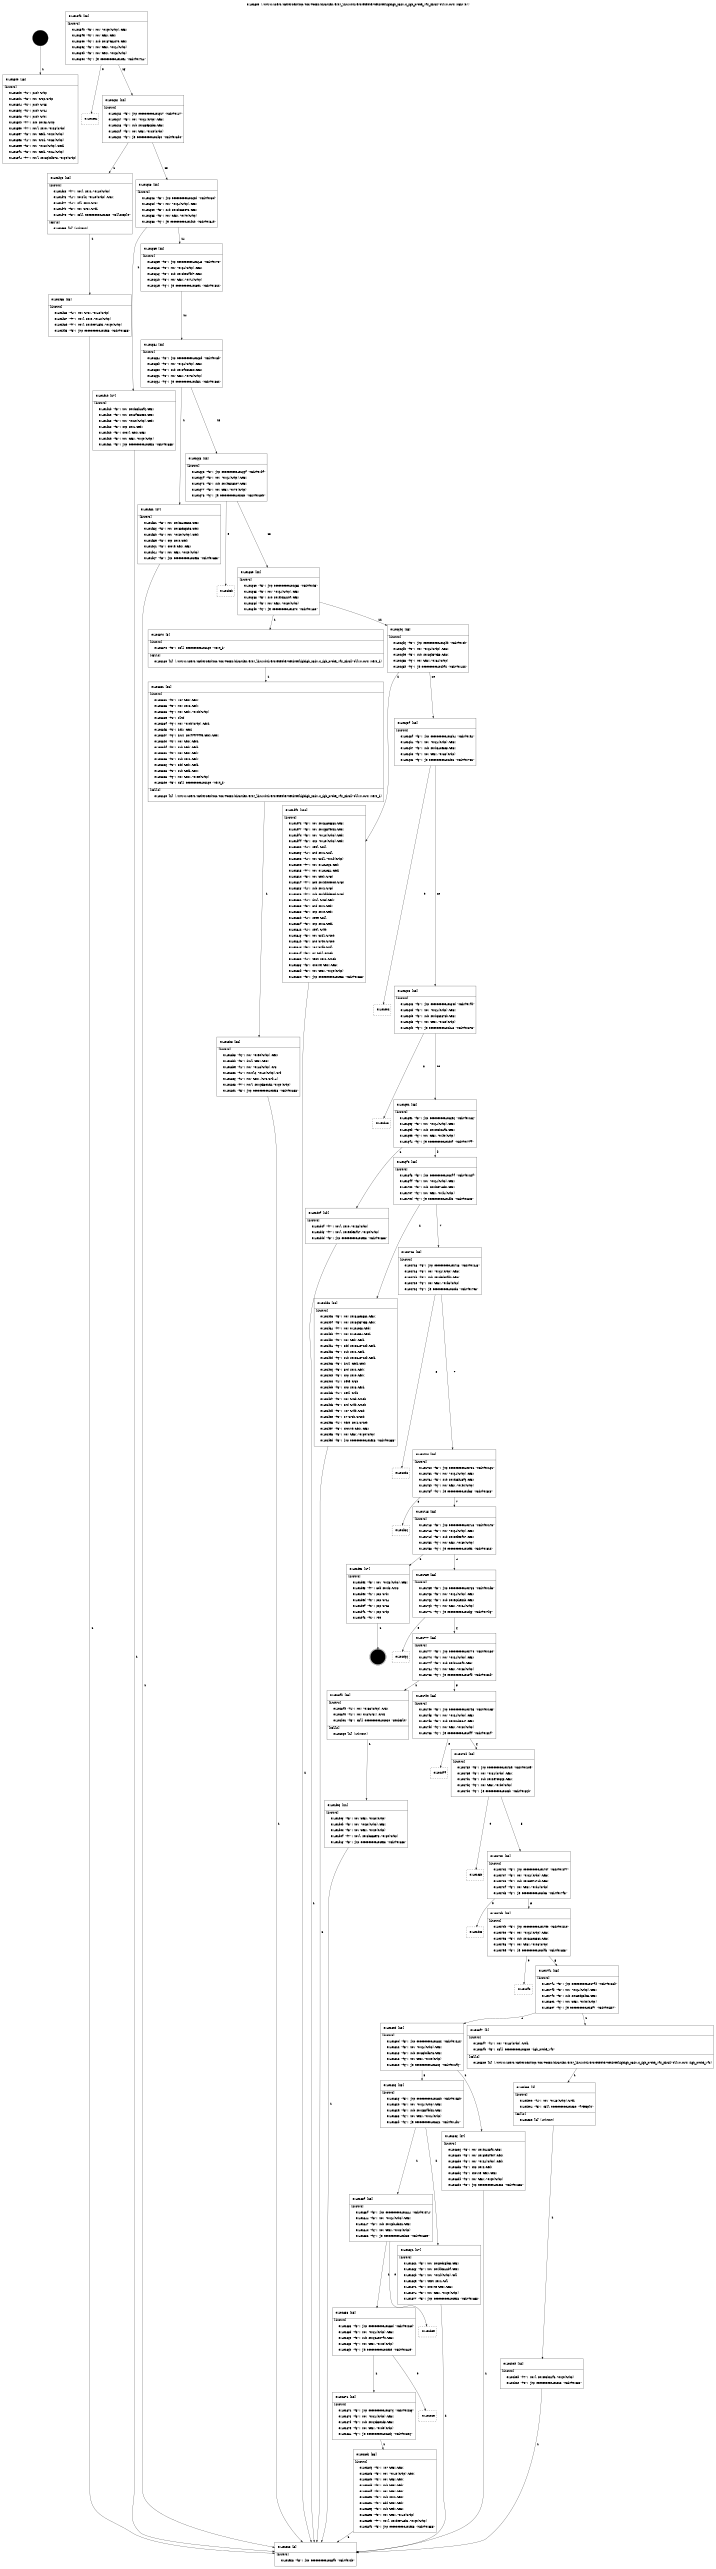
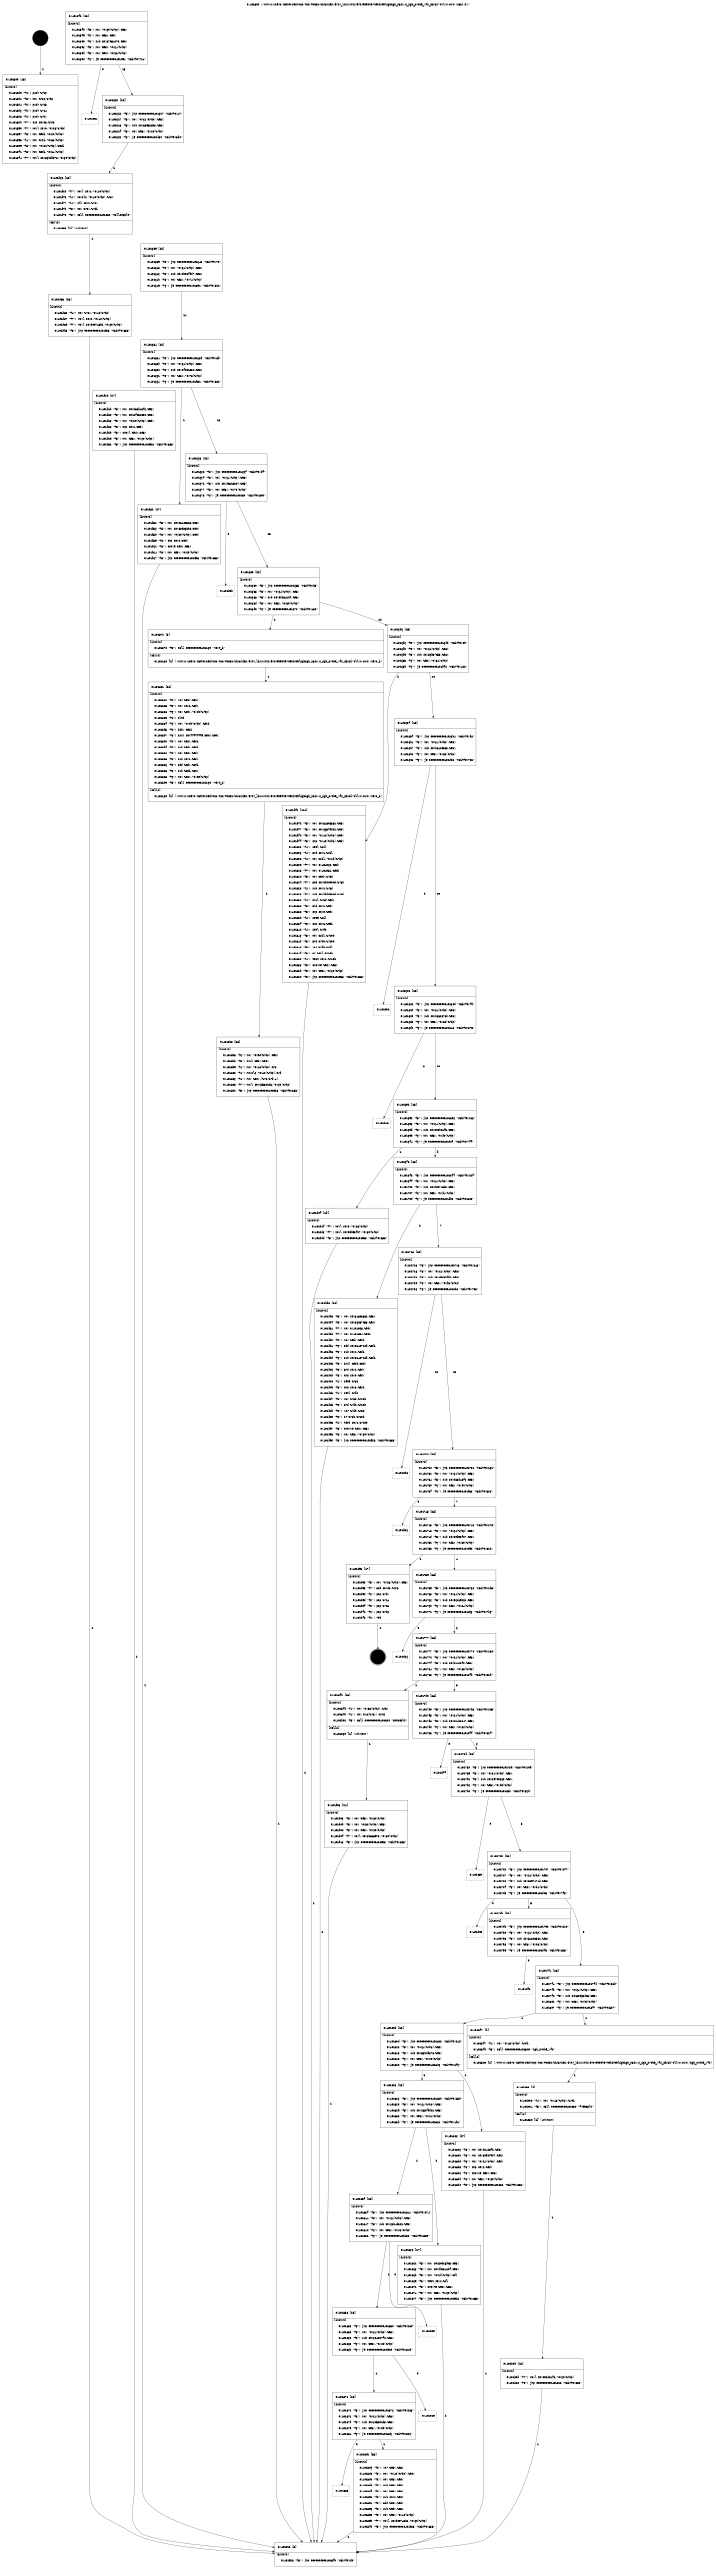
node "0x401628 [22]": removed
edge "0x401713 [25]" -> "0x401cd8": label " 0" -> " 12"
edge "0x401713 [25]" -> "0x40172c [25]": label " 7" -> " 12"
edge "0x4017db [25]" -> "0x4017f4 [25]": now "0x4017c2 [25]" -> "0x4017f4 [25]"
node "0x40188a": added
